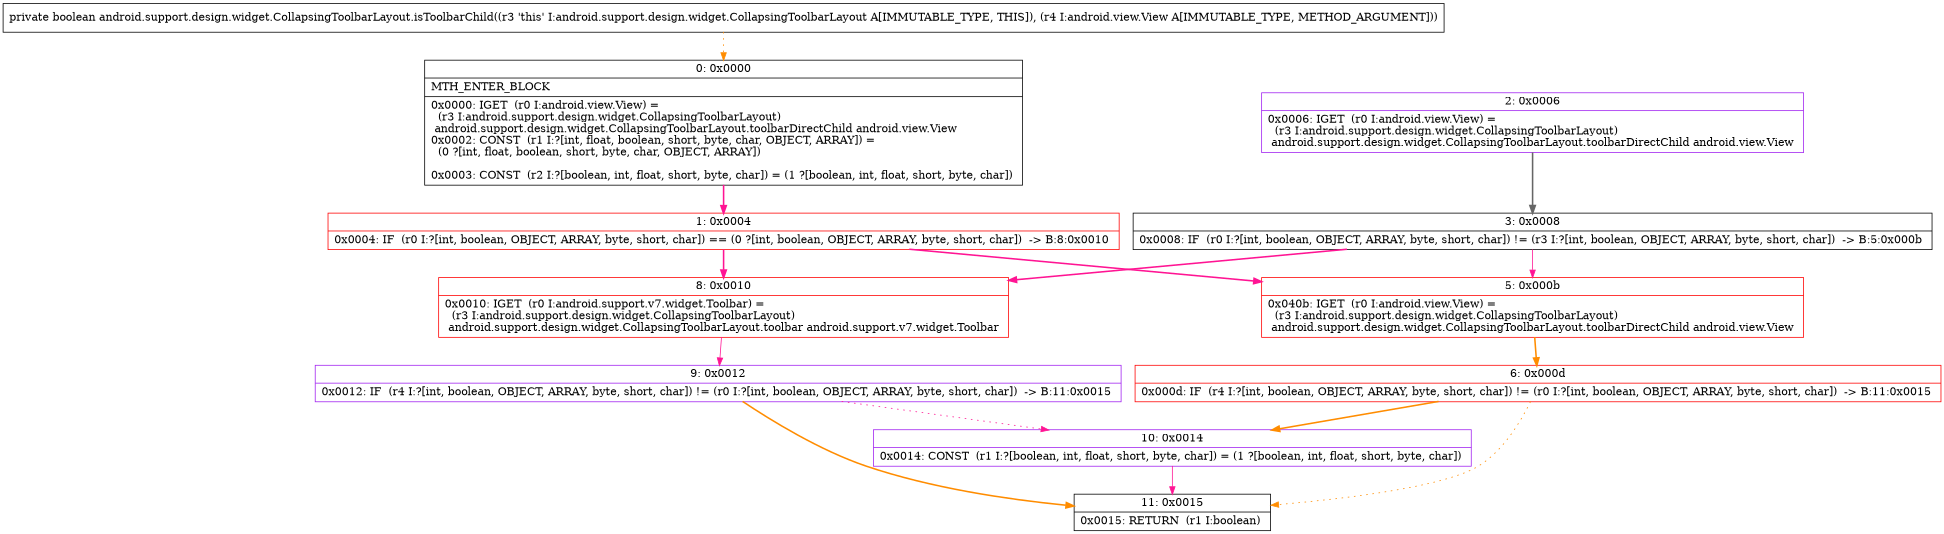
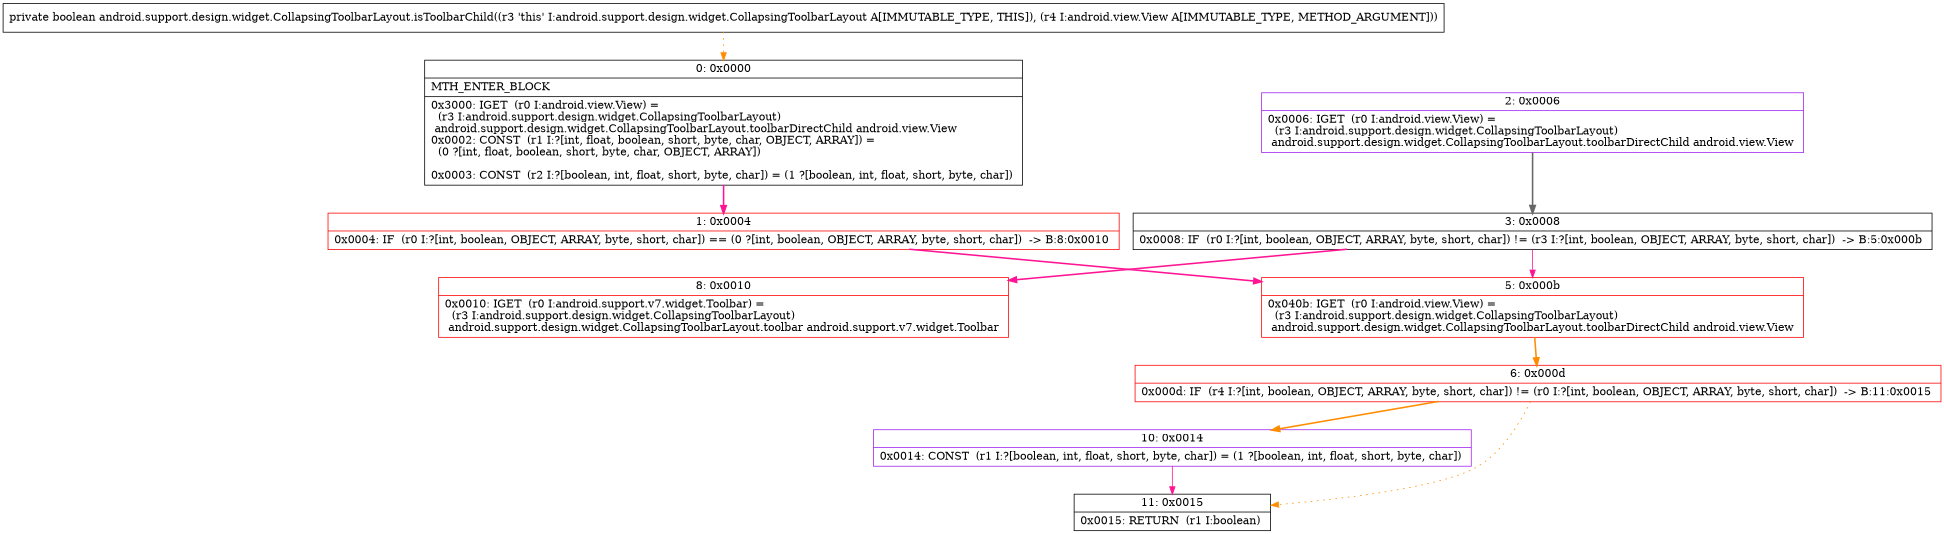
node "0: 0x0000": text "0x0000: IGET  (r0 I:android.view.View) =" -> "0x3000: IGET  (r0 I:android.view.View) ="
edge "1: 0x0004" -> "8: 0x0010": removed
node "9: 0x0012": removed
